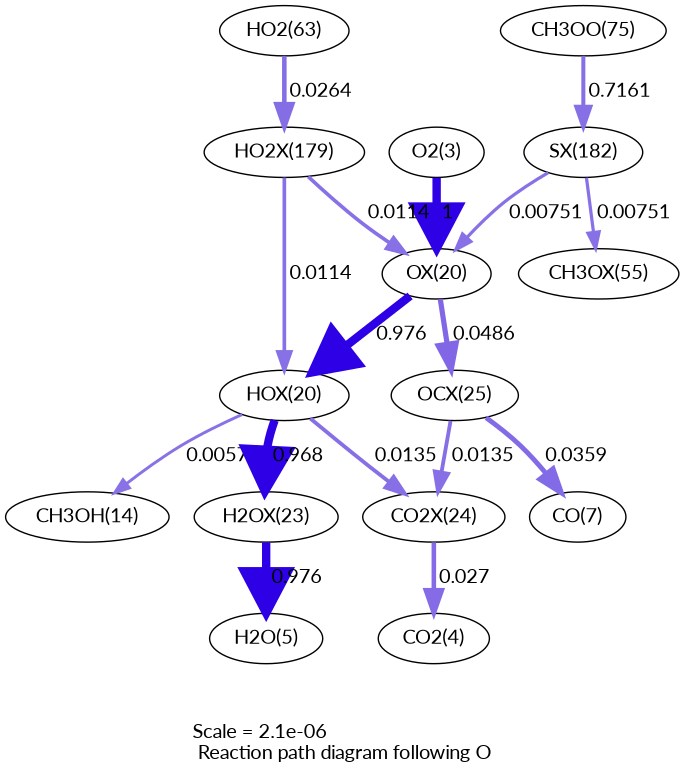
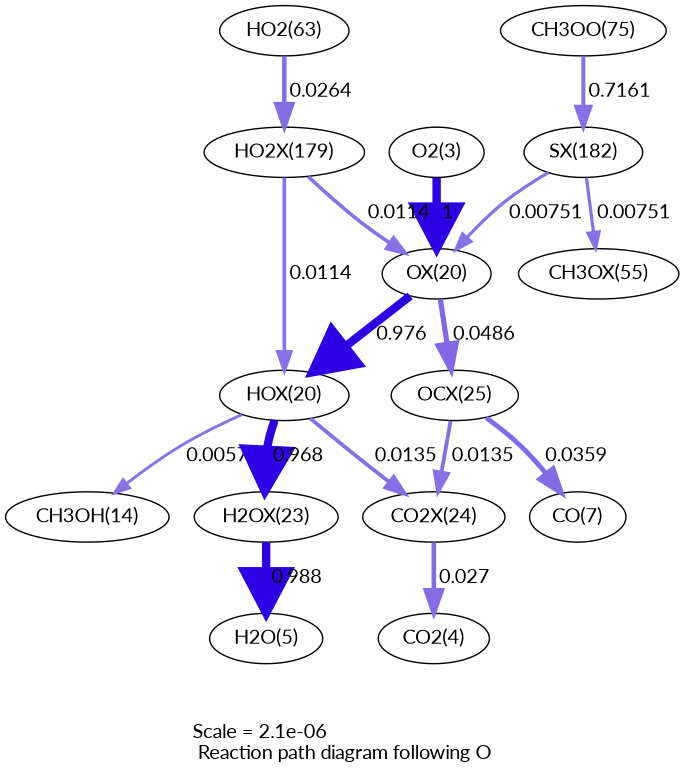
edge "H2OX(23)" -> "H2O(5)": label " 0.976" -> " 0.988"
